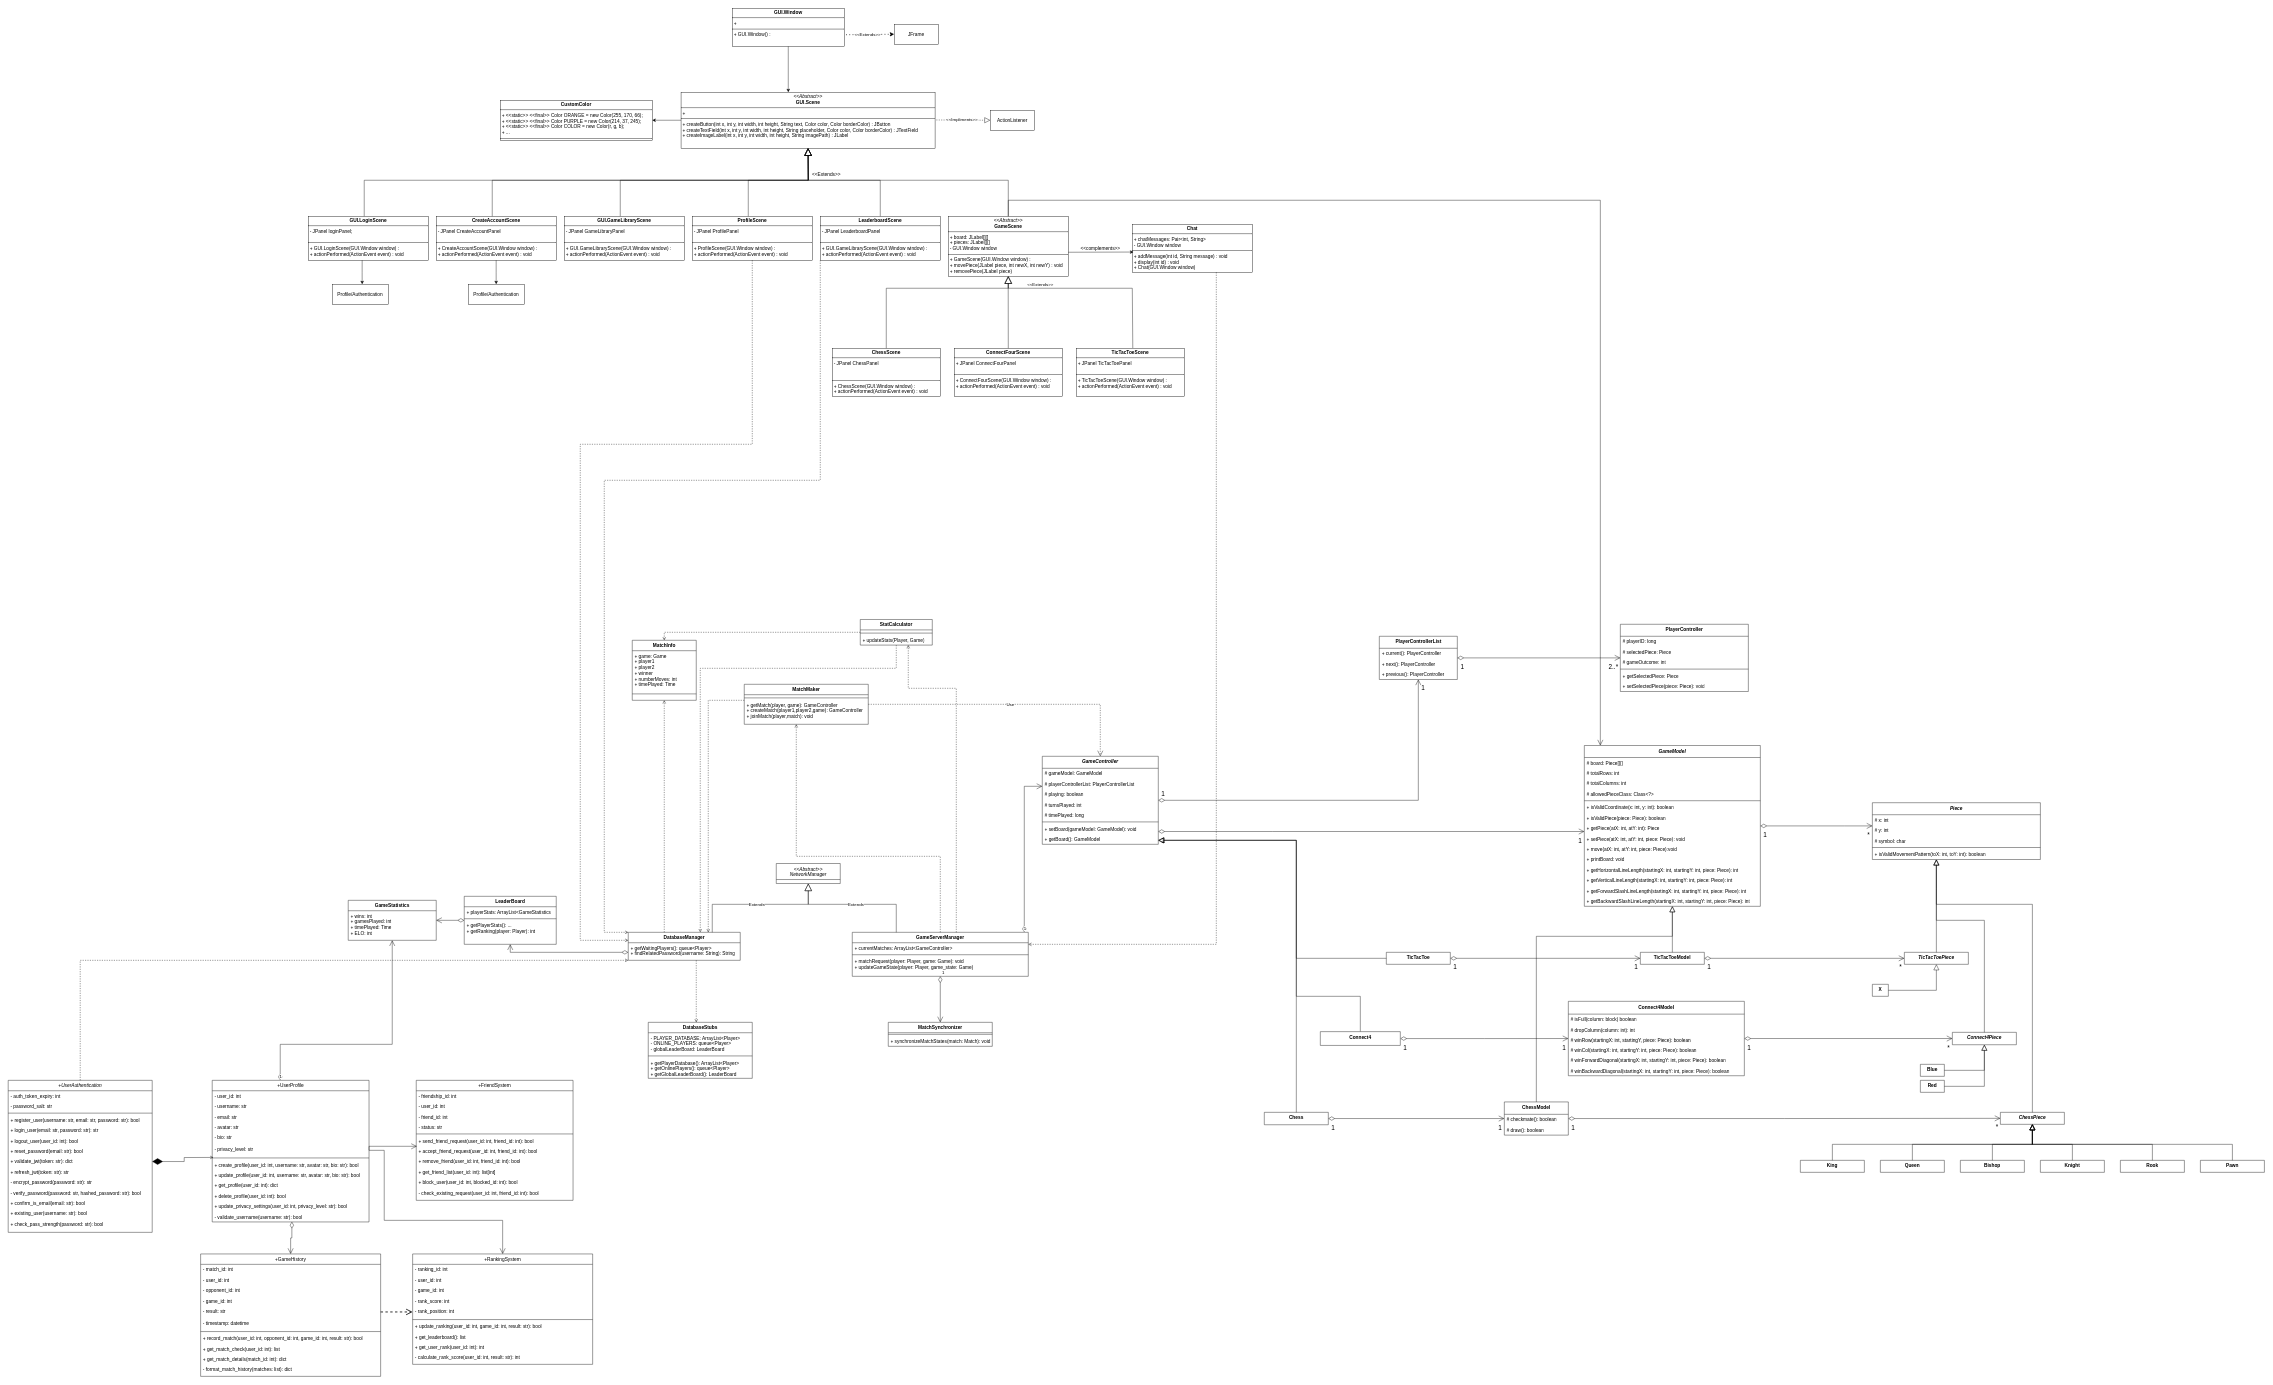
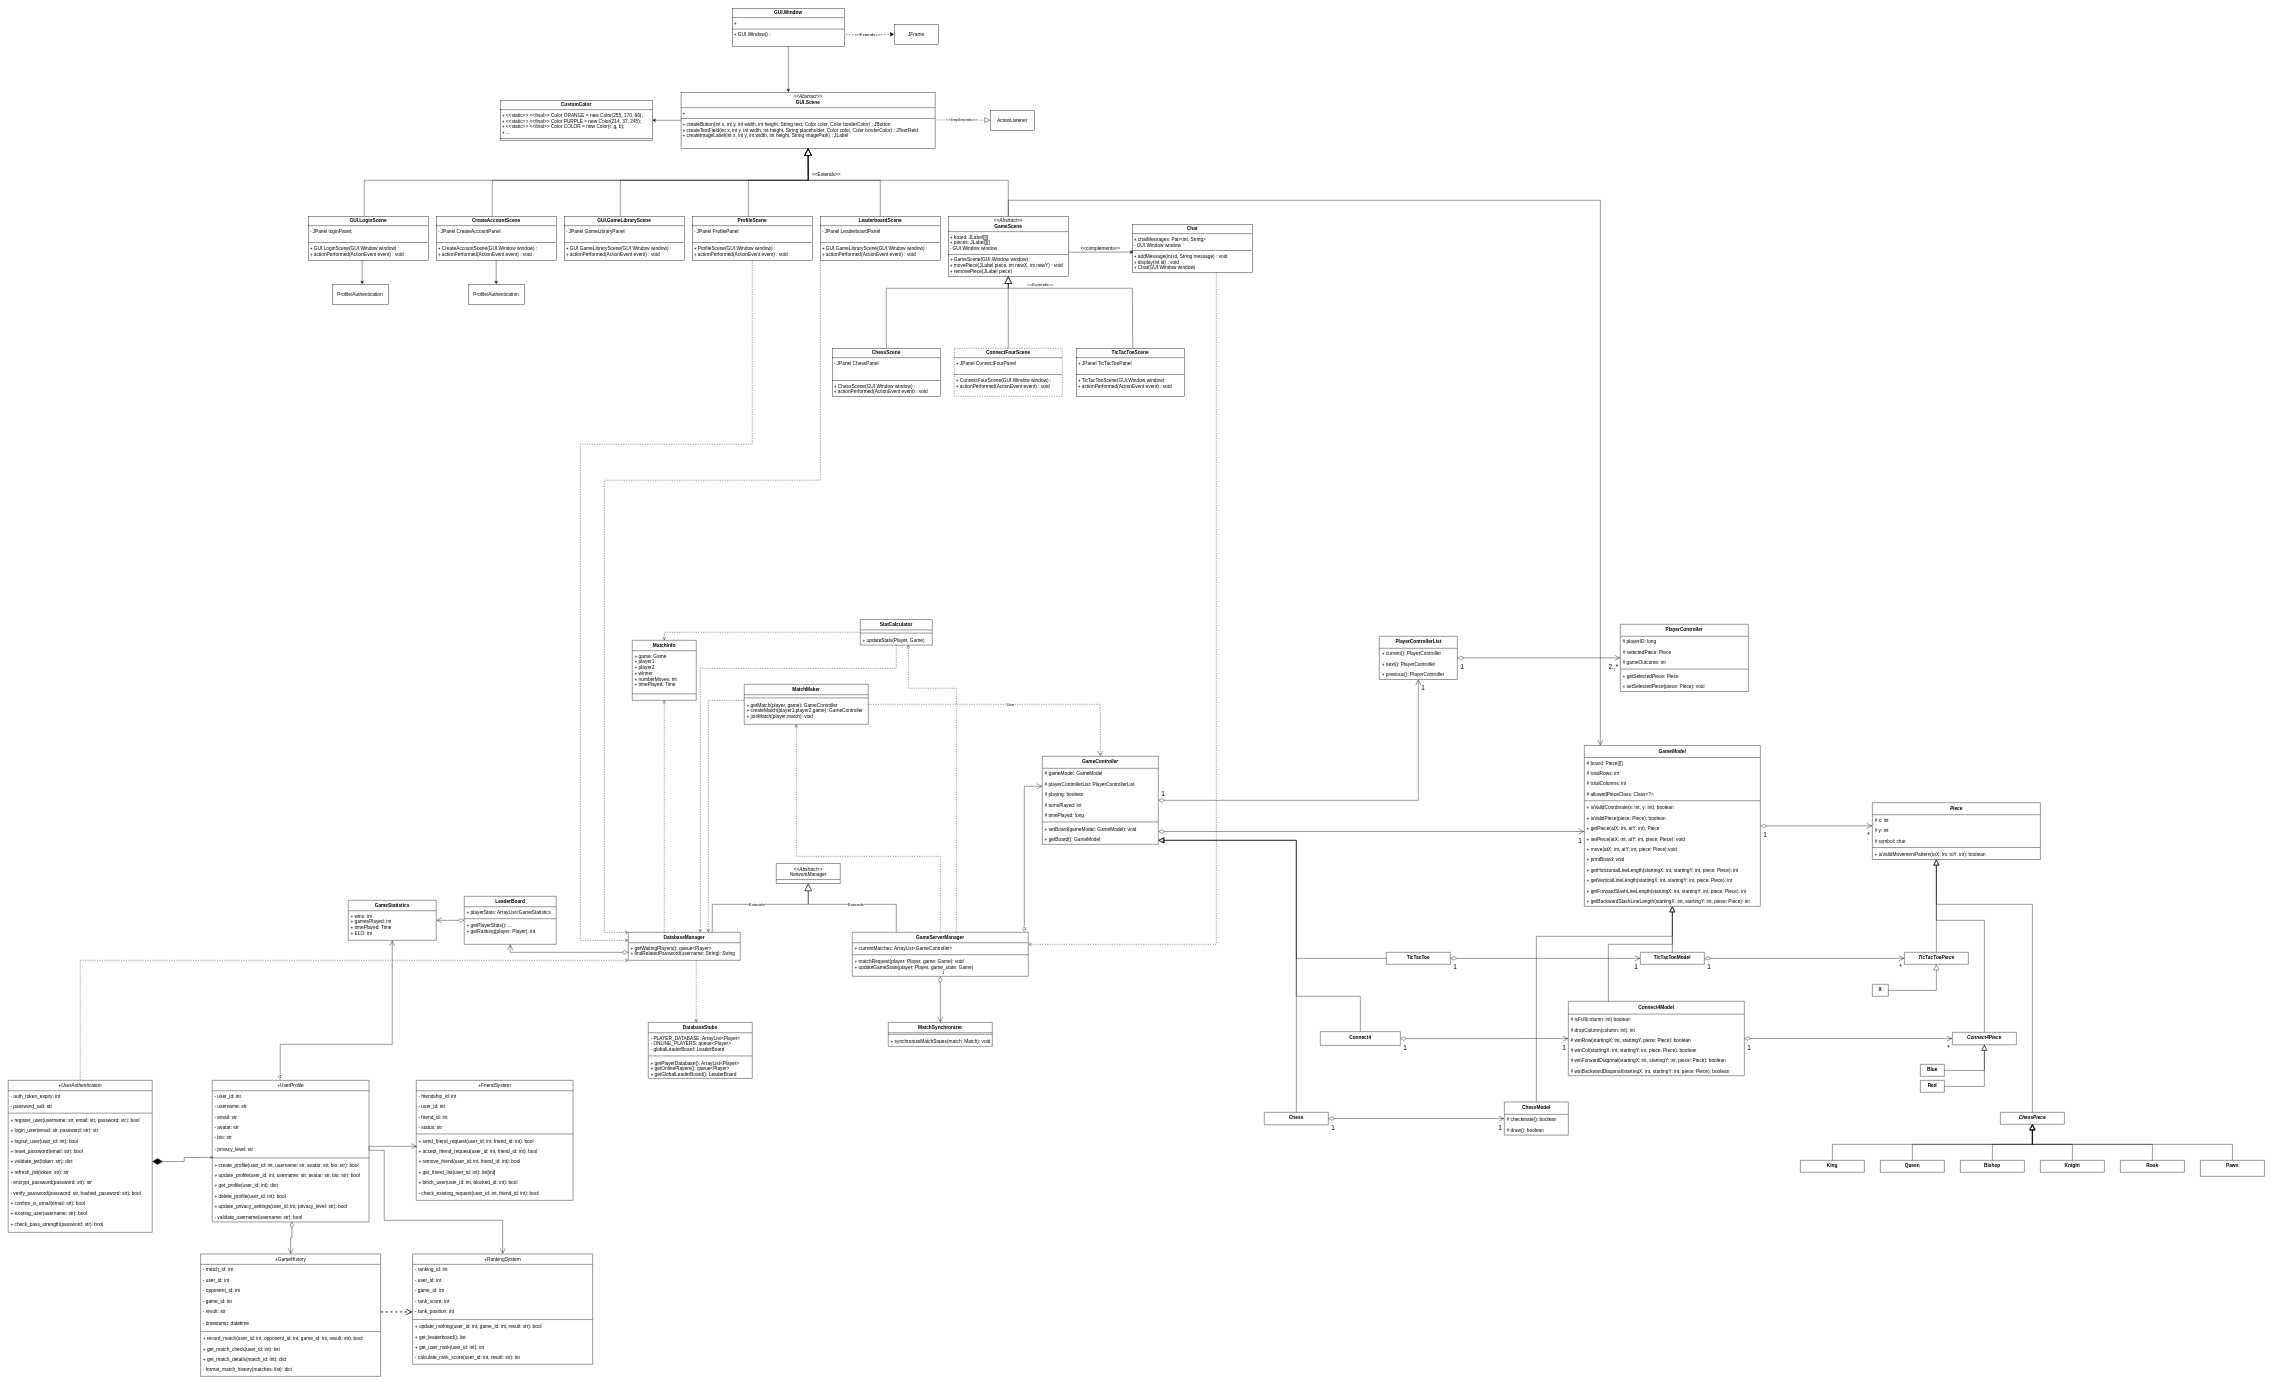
node "ConnectFourScene + JPanel ConnectFourPanel + ConnectFourScene(GUI.Window window) : + actionPerformed(ActionEvent event) : void": style solid -> dashed
edge "Connect4Model" -> "GameModel": added
node "# isFull(column: block) boolean": label "# isFull(column: block) boolean" -> "# isFull(column: int) boolean"
edge "ChessPiece" -- "ChessModel": removed, labels "*", "1"
node "Pawn": size 64x12 -> 64x16
